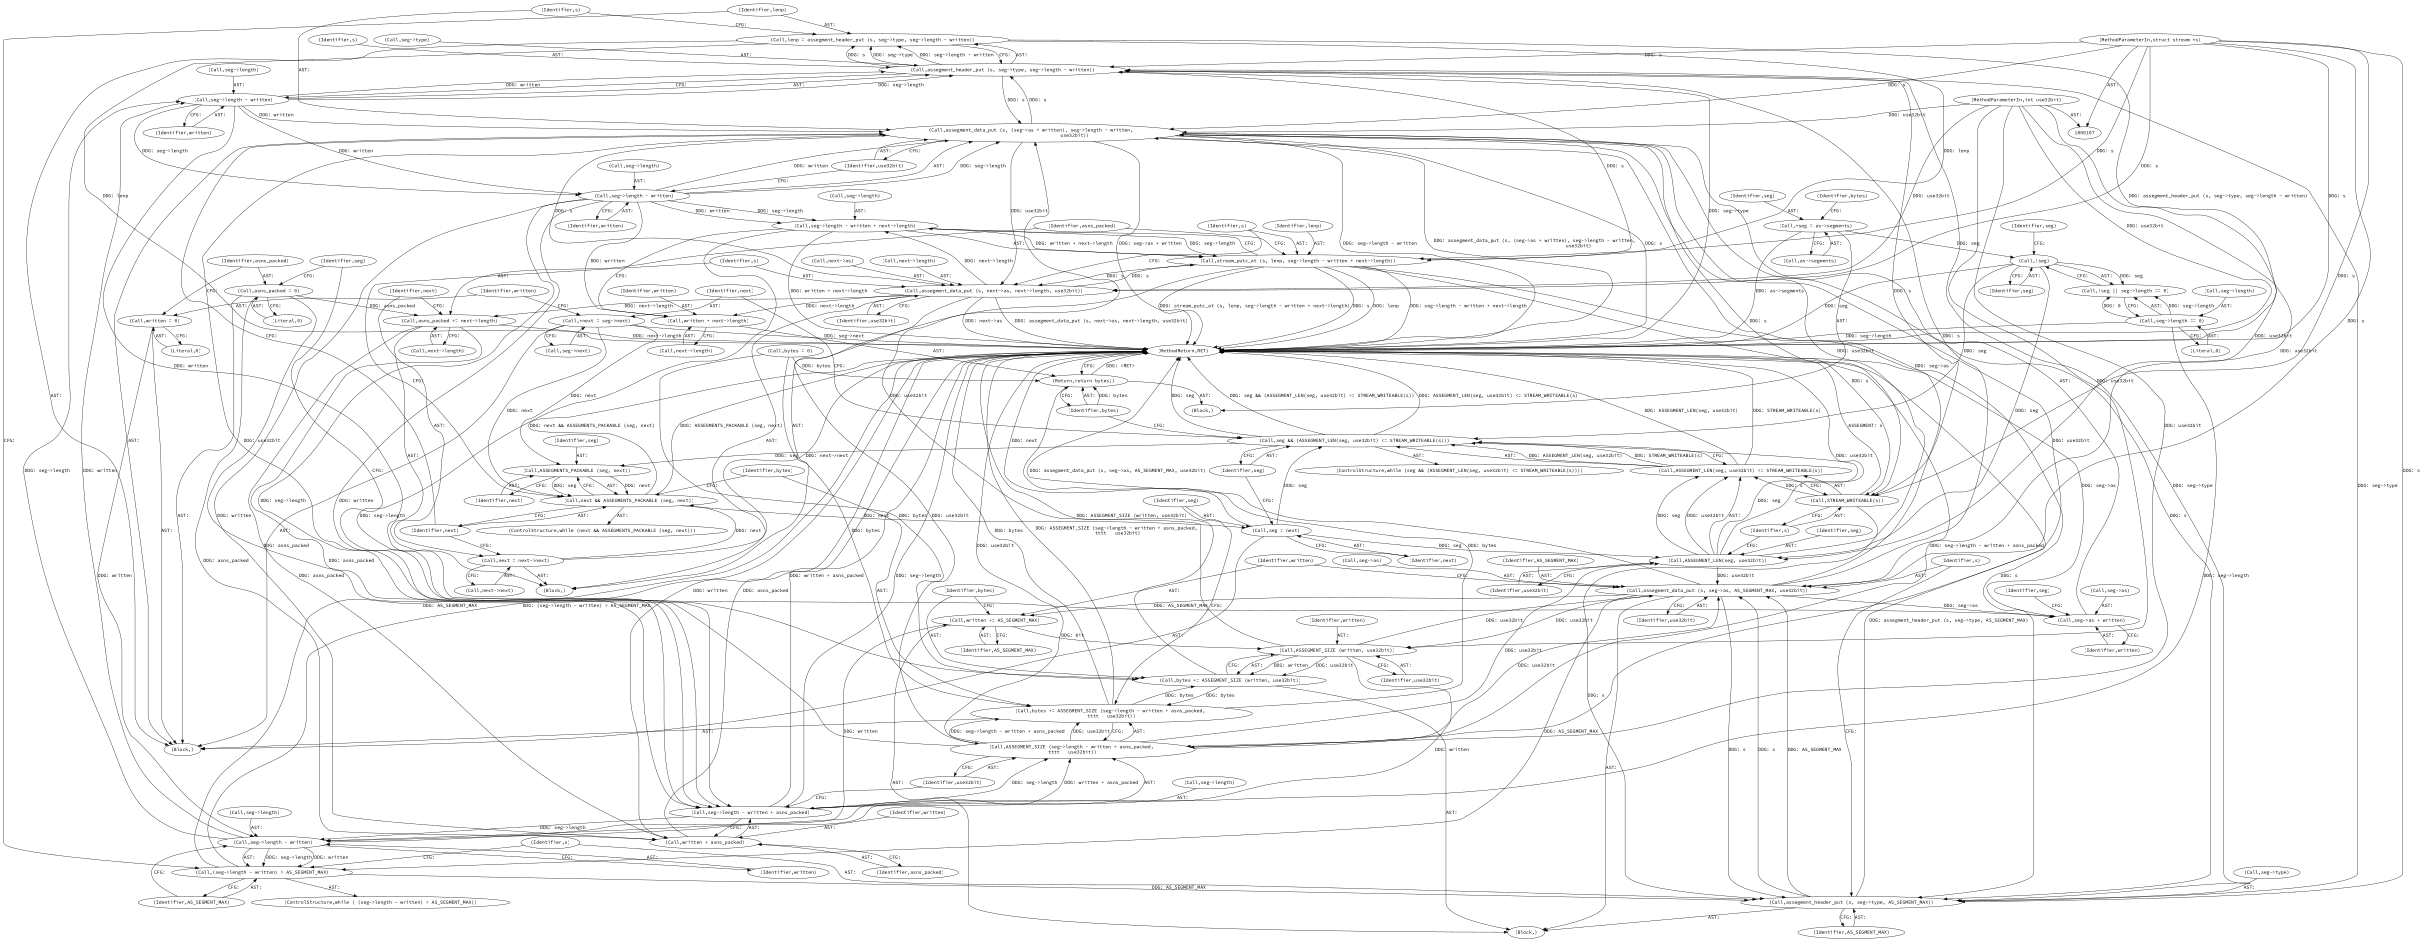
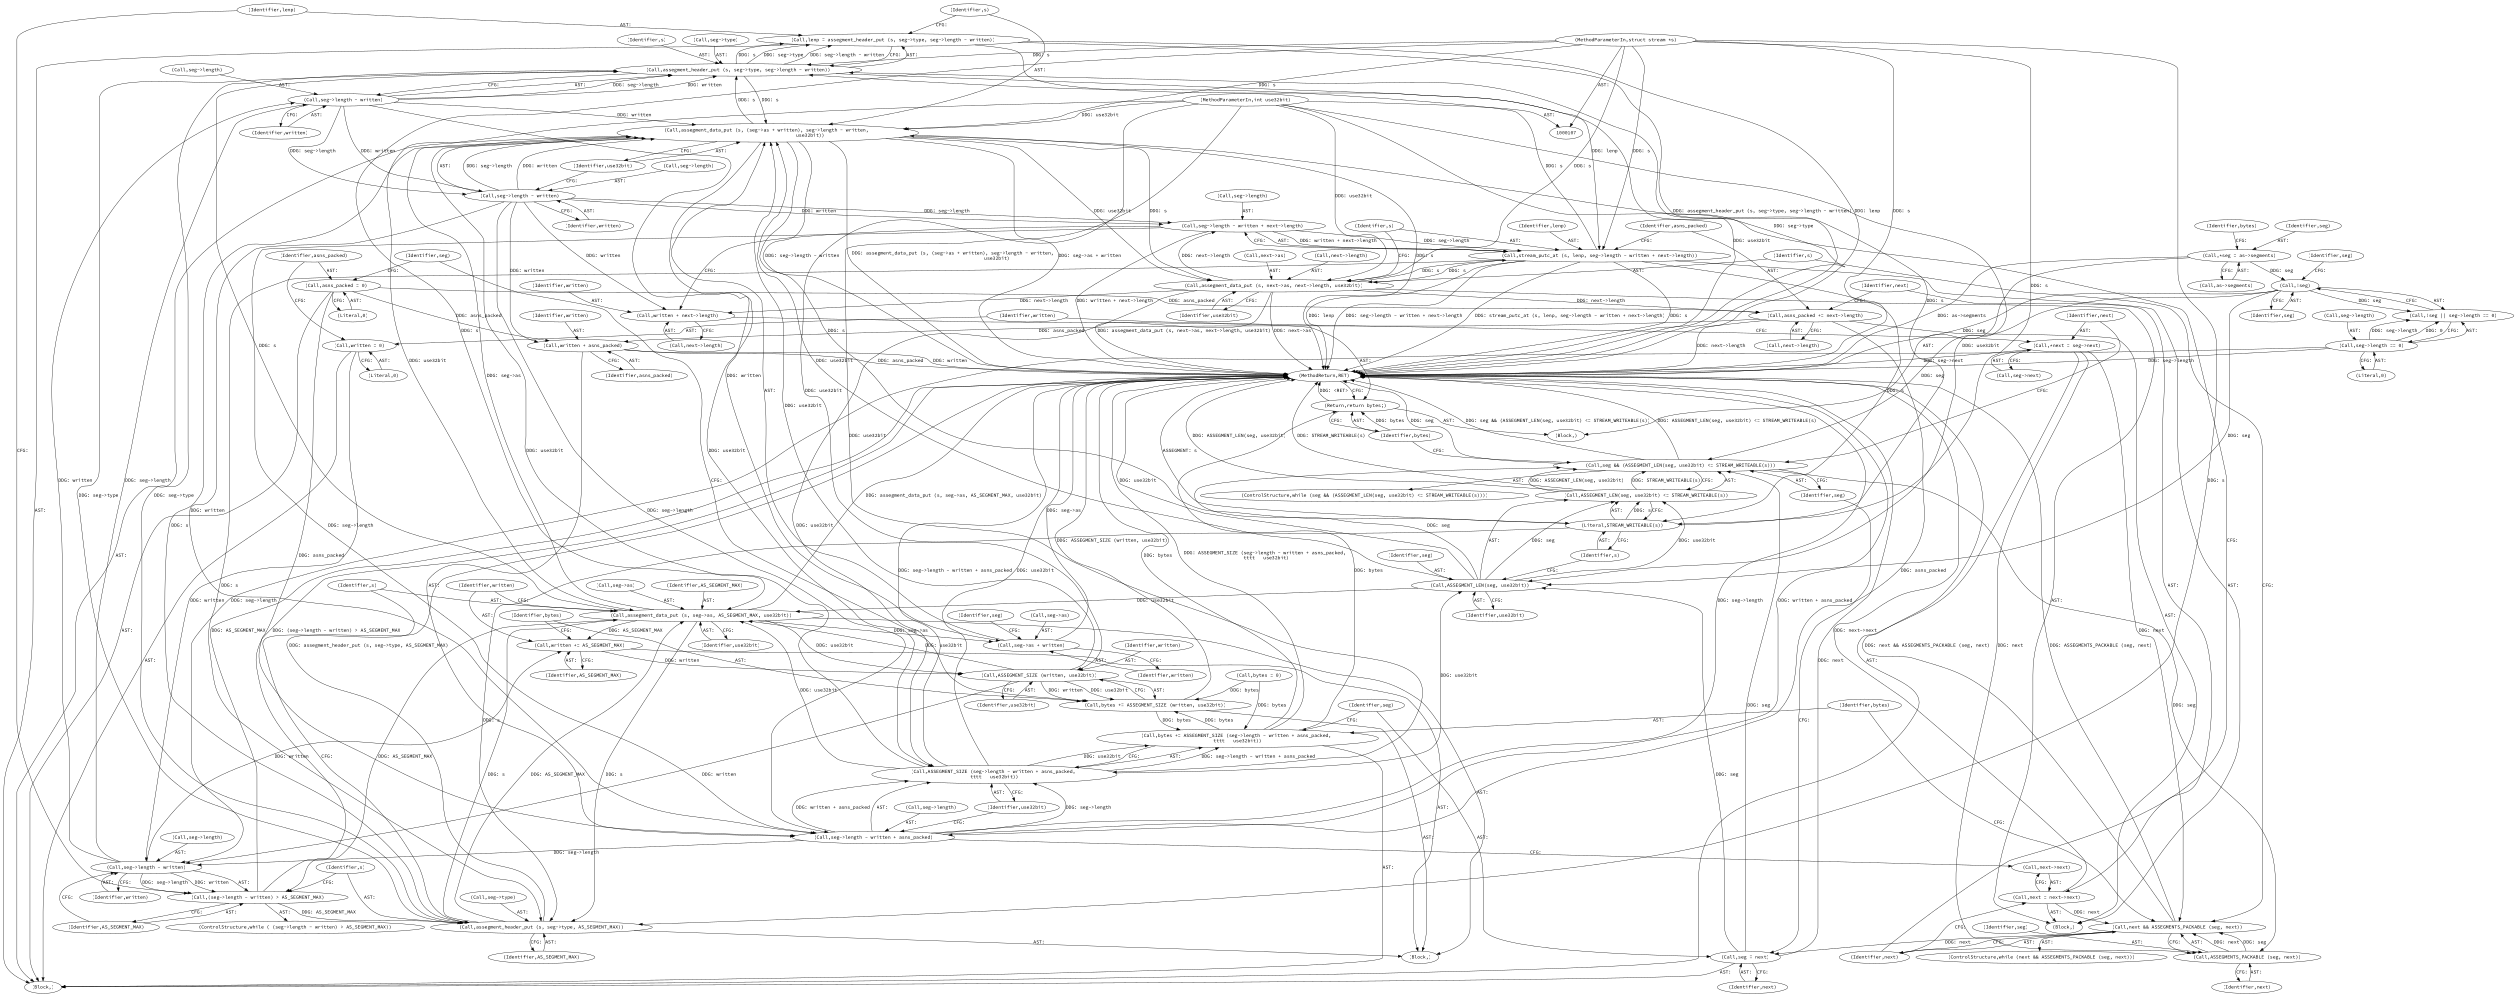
edge "(Call,bytes = 0)" -> "(Return,return bytes;)": removed, label "DDG: bytes"
node "(Call,STREAM_WRITEABLE(s))": label "(Call,STREAM_WRITEABLE(s))" -> "(Literal,STREAM_WRITEABLE(s))"
edge "(Call,written += AS_SEGMENT_MAX)" -> "(Call,ASSEGMENT_SIZE (written, use32bit))": label "DDG: bit" -> "DDG: written"
edge "(Call,seg->length - written + asns_packed)" -> "(Call,written + asns_packed)": now "(Call,seg->length - written + asns_packed)" -> "(Call,next->next)"
